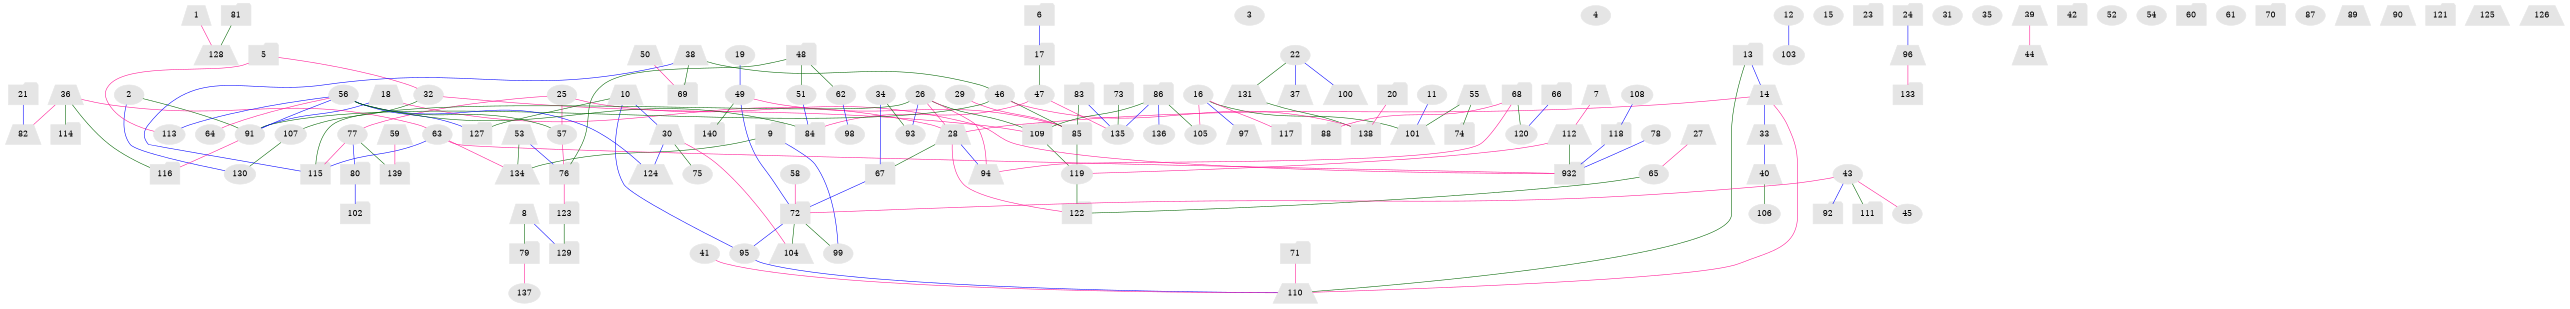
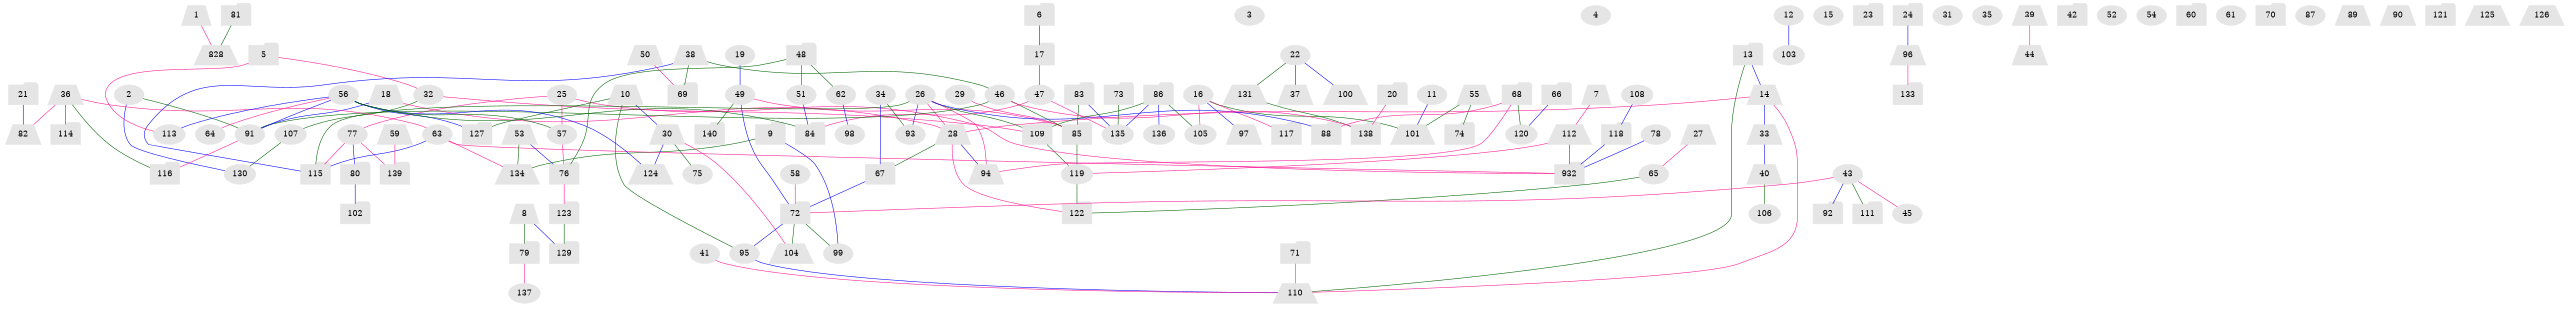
node "128": label "128" -> "828"
edge "26" -- "88": added
edge "77" -- "139": color darkgreen -> deeppink
edge "10" -- "95": color blue -> darkgreen
